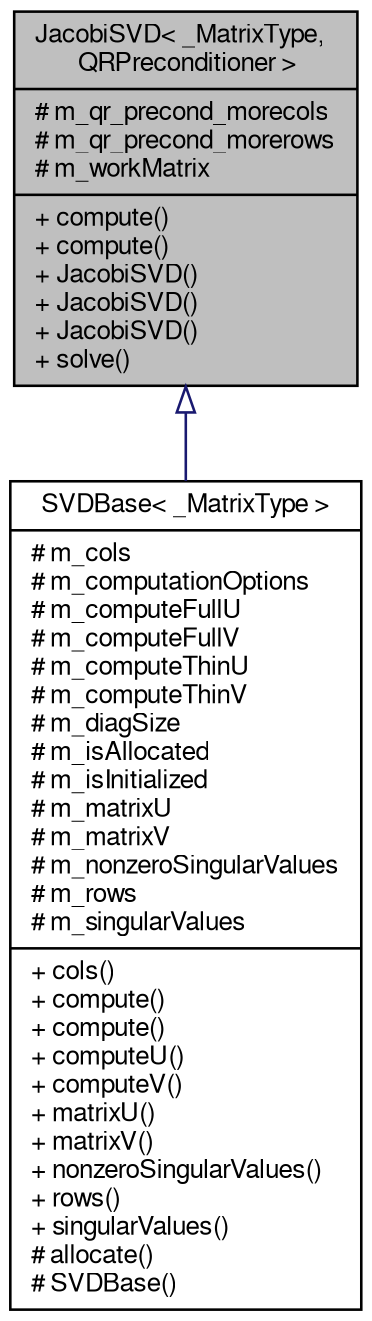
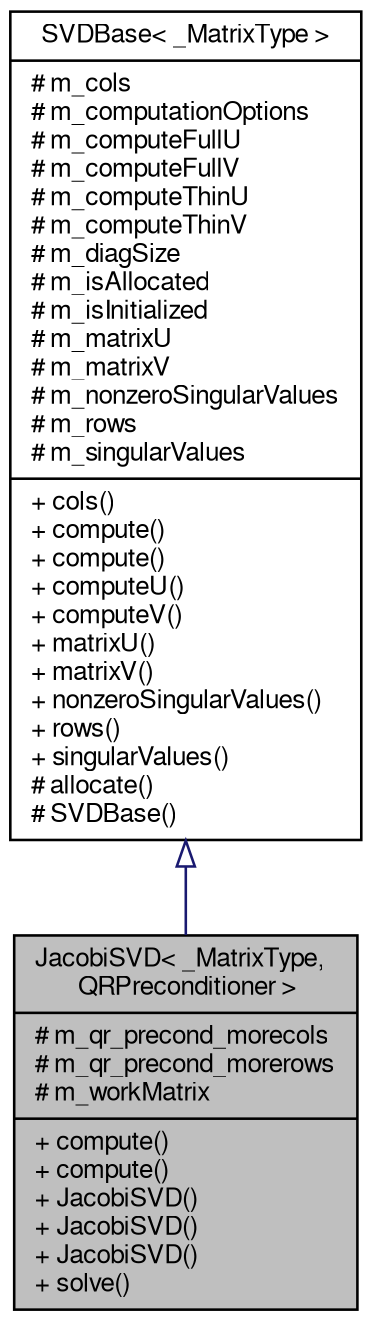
edge "SVDBase< _MatrixType >" -> "JacobiSVD< _MatrixType,": reversed
